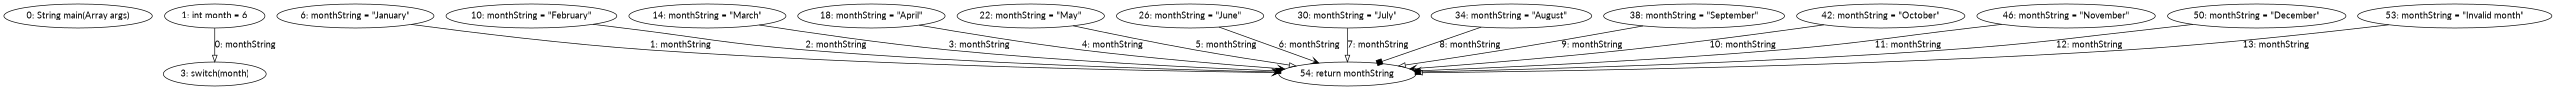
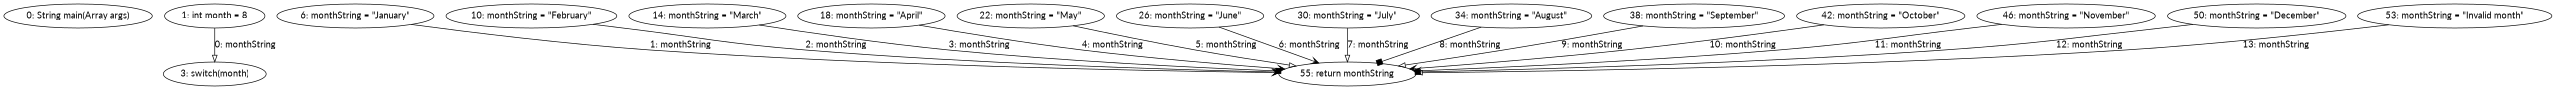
node "1: int month = 6": label "1: int month = 6" -> "1: int month = 8"
node "54: return monthString": label "54: return monthString" -> "55: return monthString"
